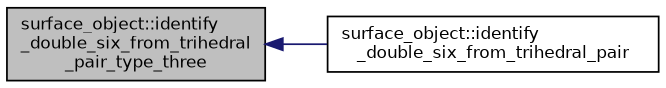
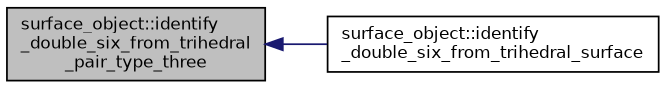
node "surface_object::identify _double_six_from_trihedral_pair": label "surface_object::identify _double_six_from_trihedral_pair" -> "surface_object::identify _double_six_from_trihedral_surface"
